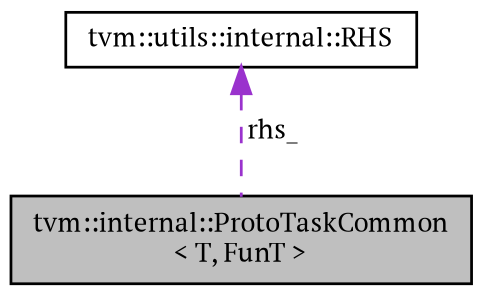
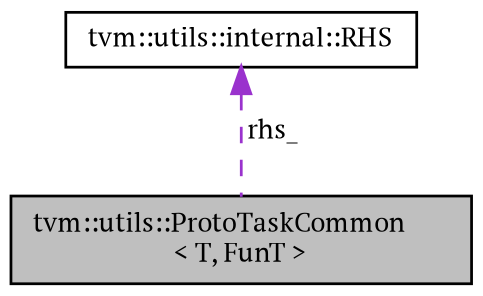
node "tvm::internal::ProtoTaskCommon < T, FunT >": label "tvm::internal::ProtoTaskCommon < T, FunT >" -> "tvm::utils::ProtoTaskCommon < T, FunT >"
